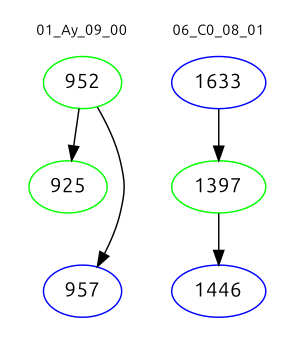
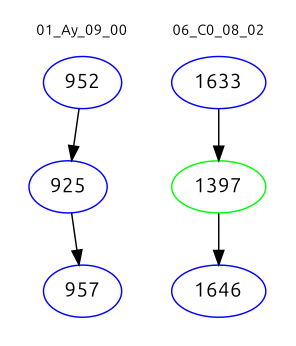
cluster "06_C0_08_01": label "06_C0_08_01" -> "06_C0_08_02"
node "952": color green -> blue
edge "952" -> "957": now "925" -> "957"
node "925": color green -> blue
node "1446": label "1446" -> "1646"
